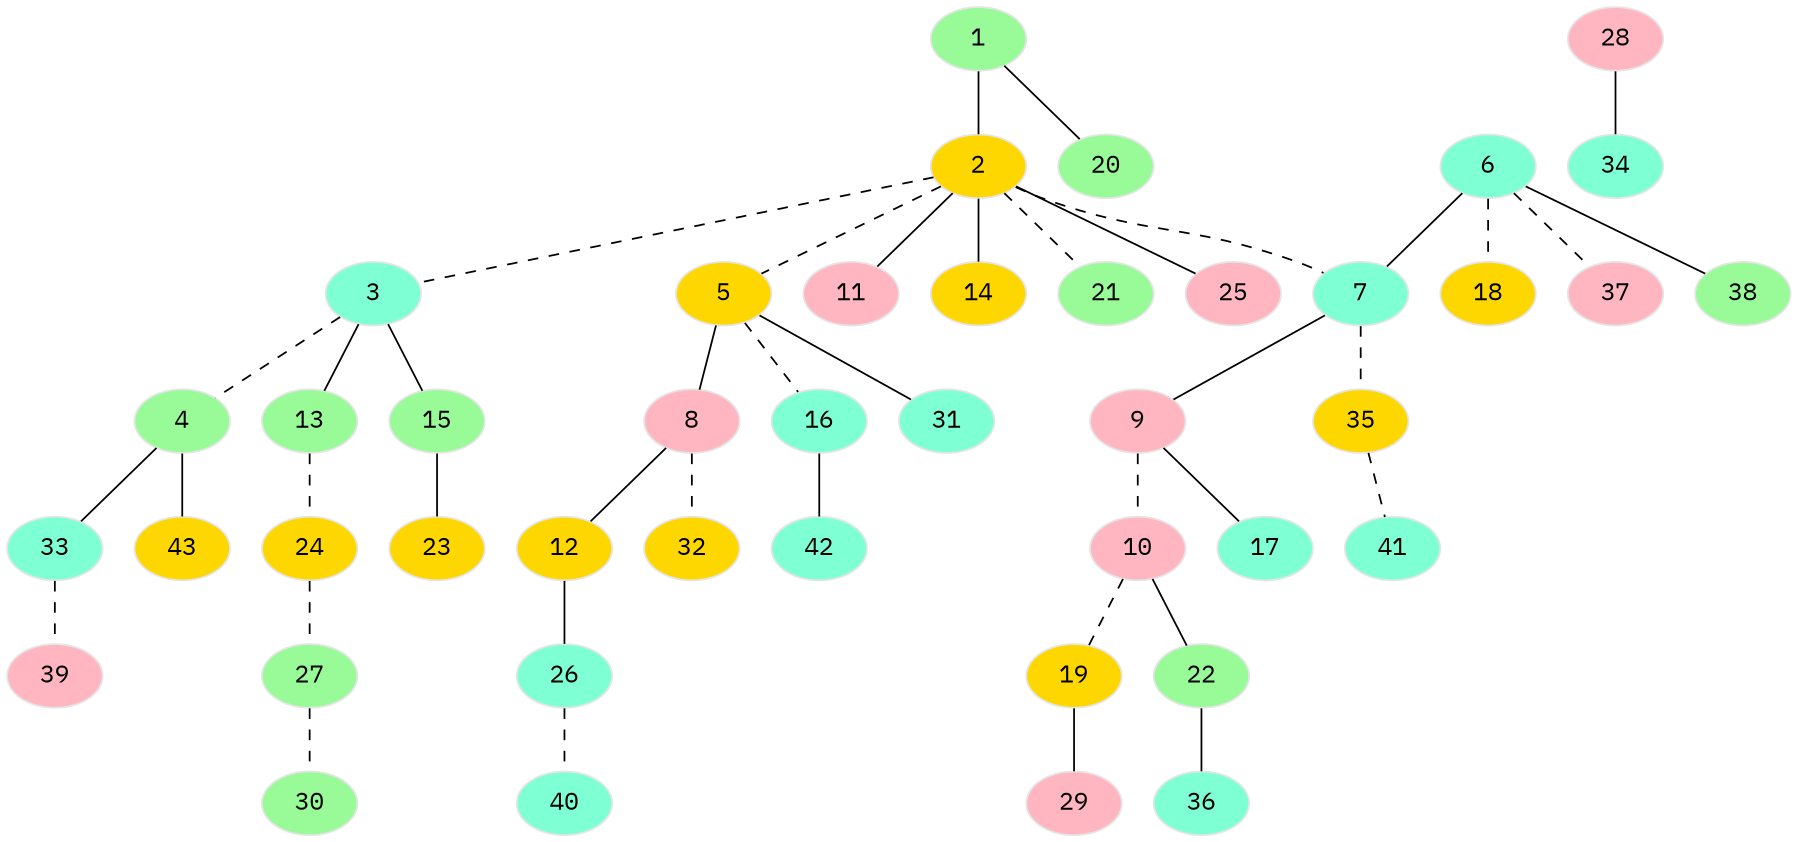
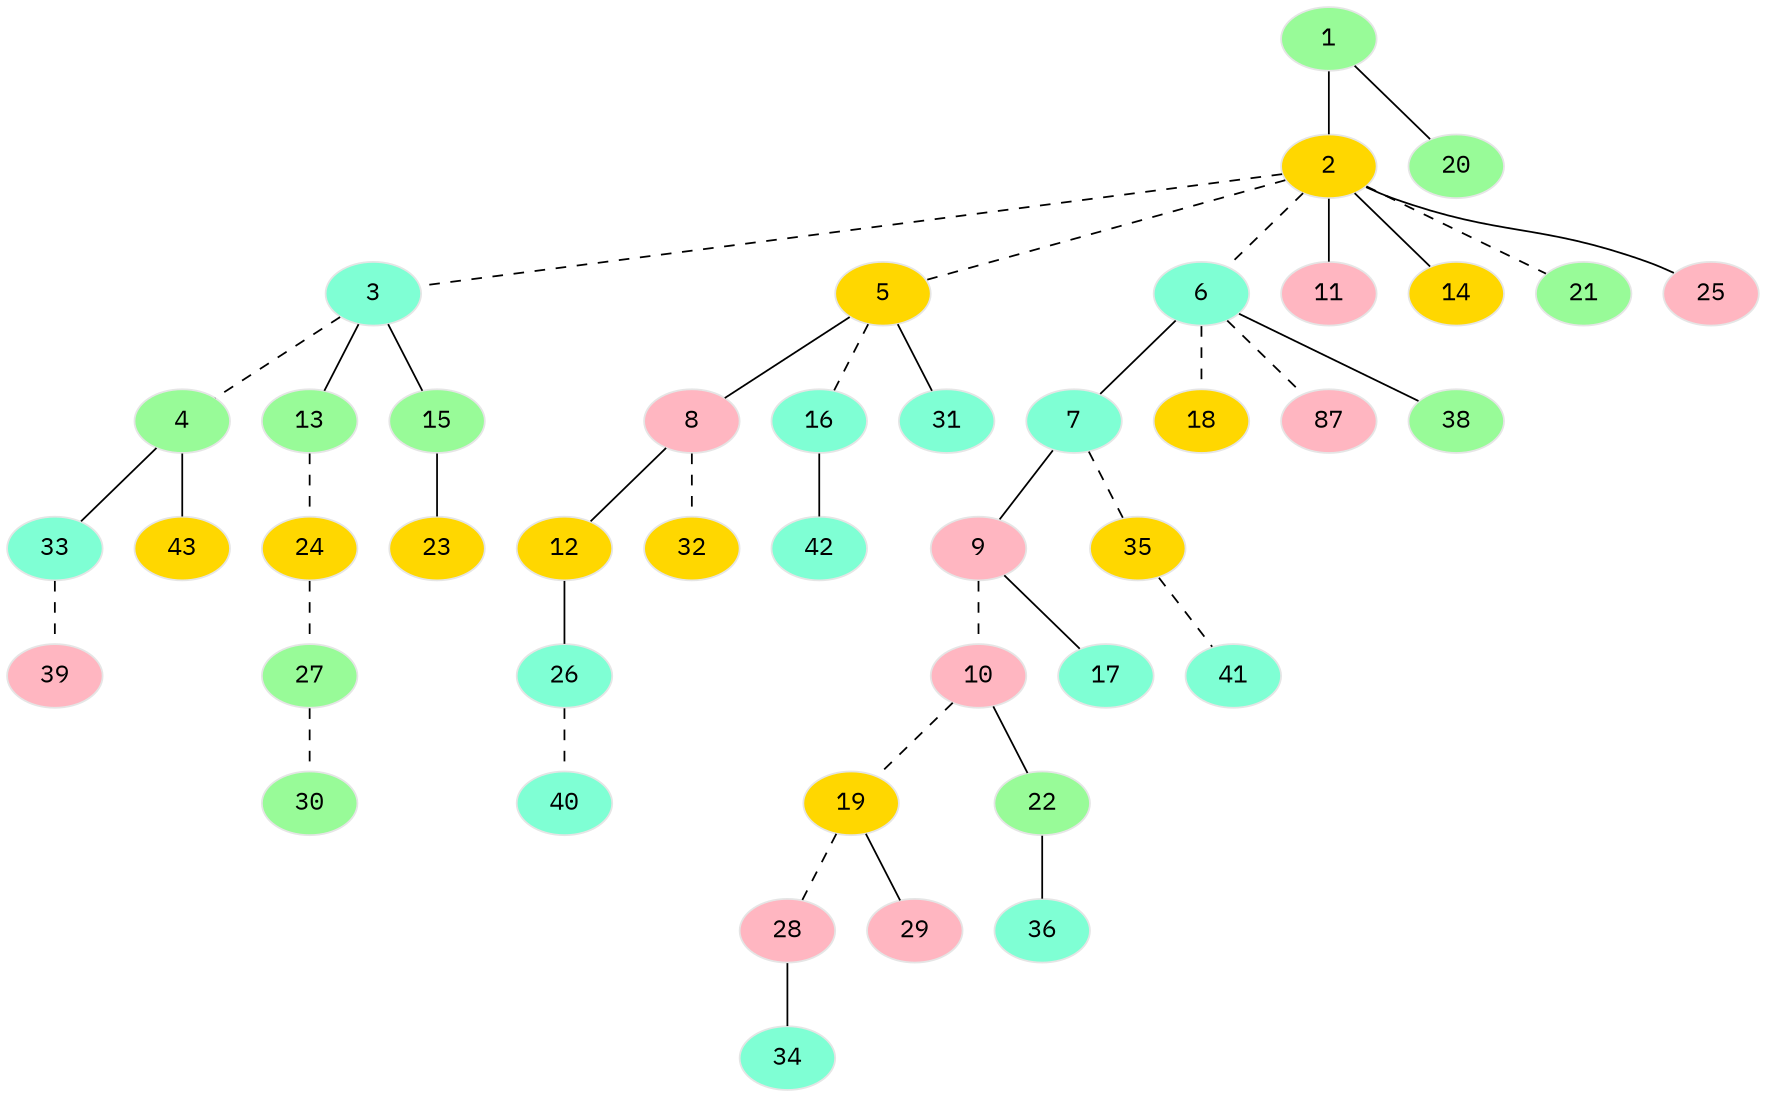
edge "2" -- "7": now "2" -- "6"
node "37": label "37" -> "87"
edge "19" -- "28": added
